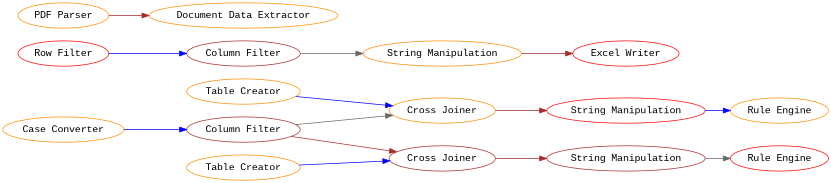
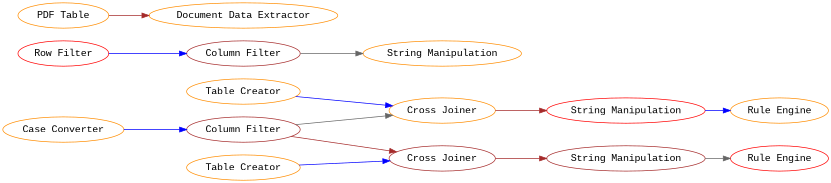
node "PDF Parser": label "PDF Parser" -> "PDF Table"
node "Excel Writer": removed
